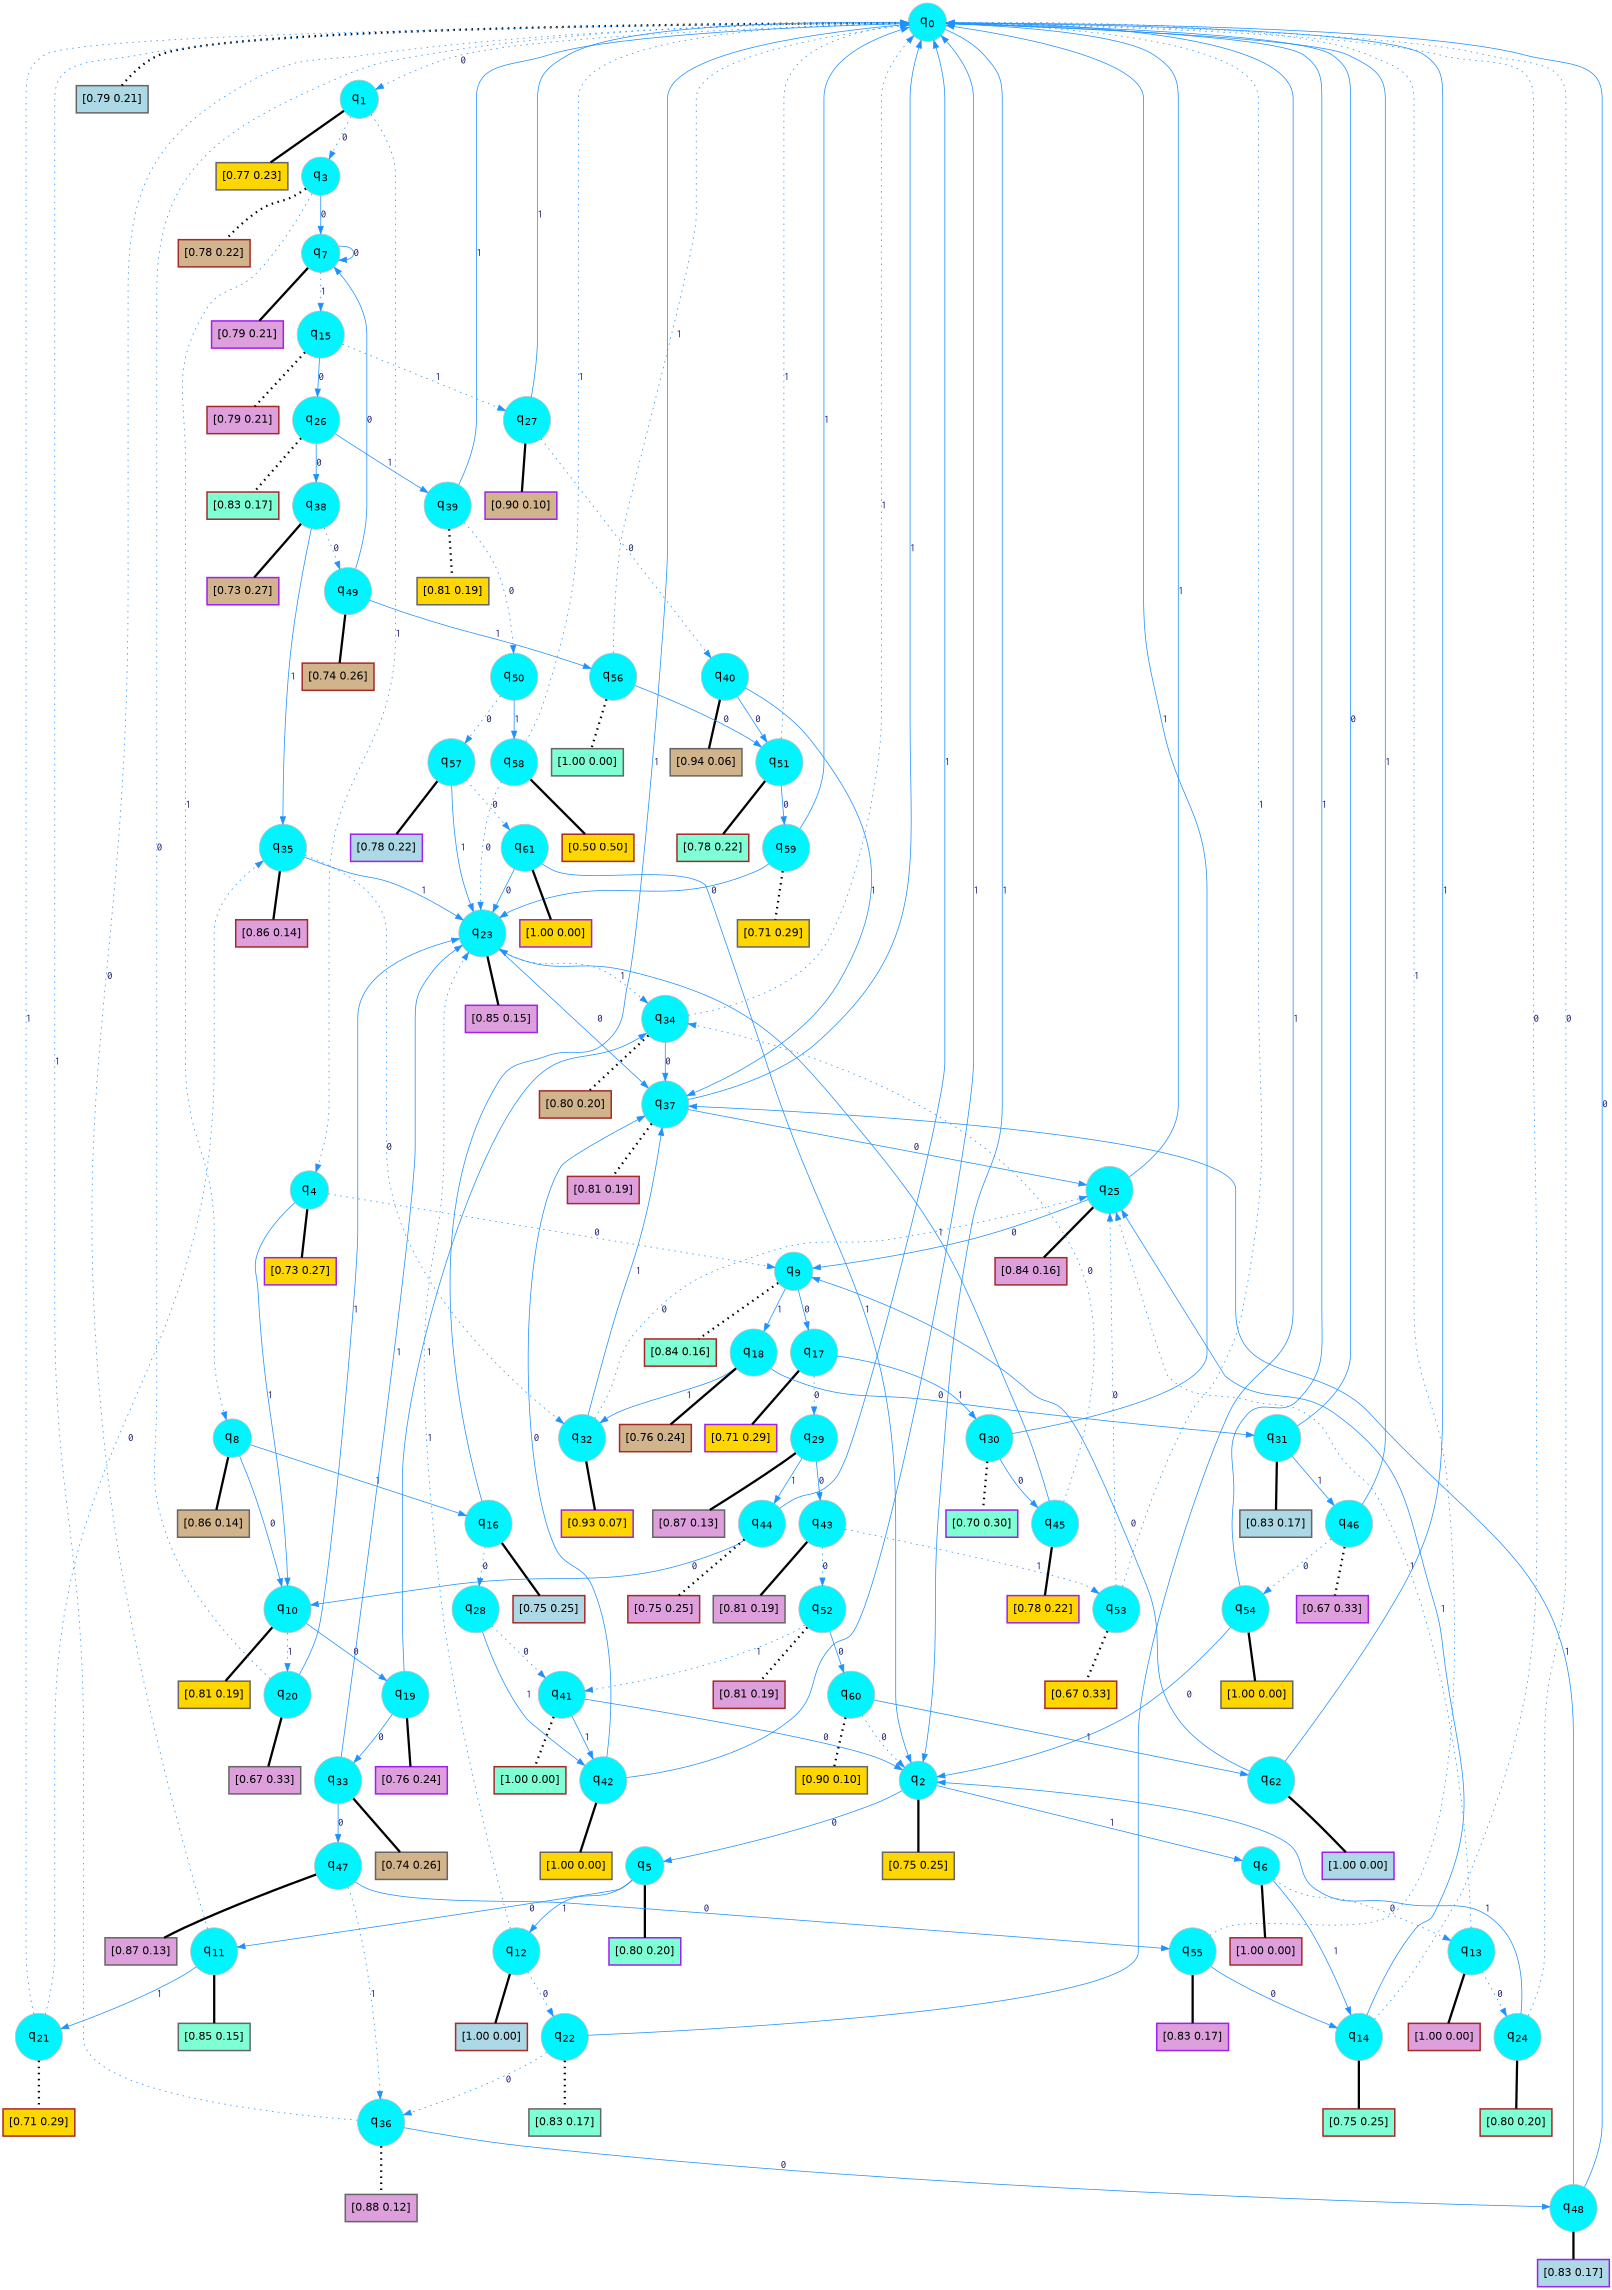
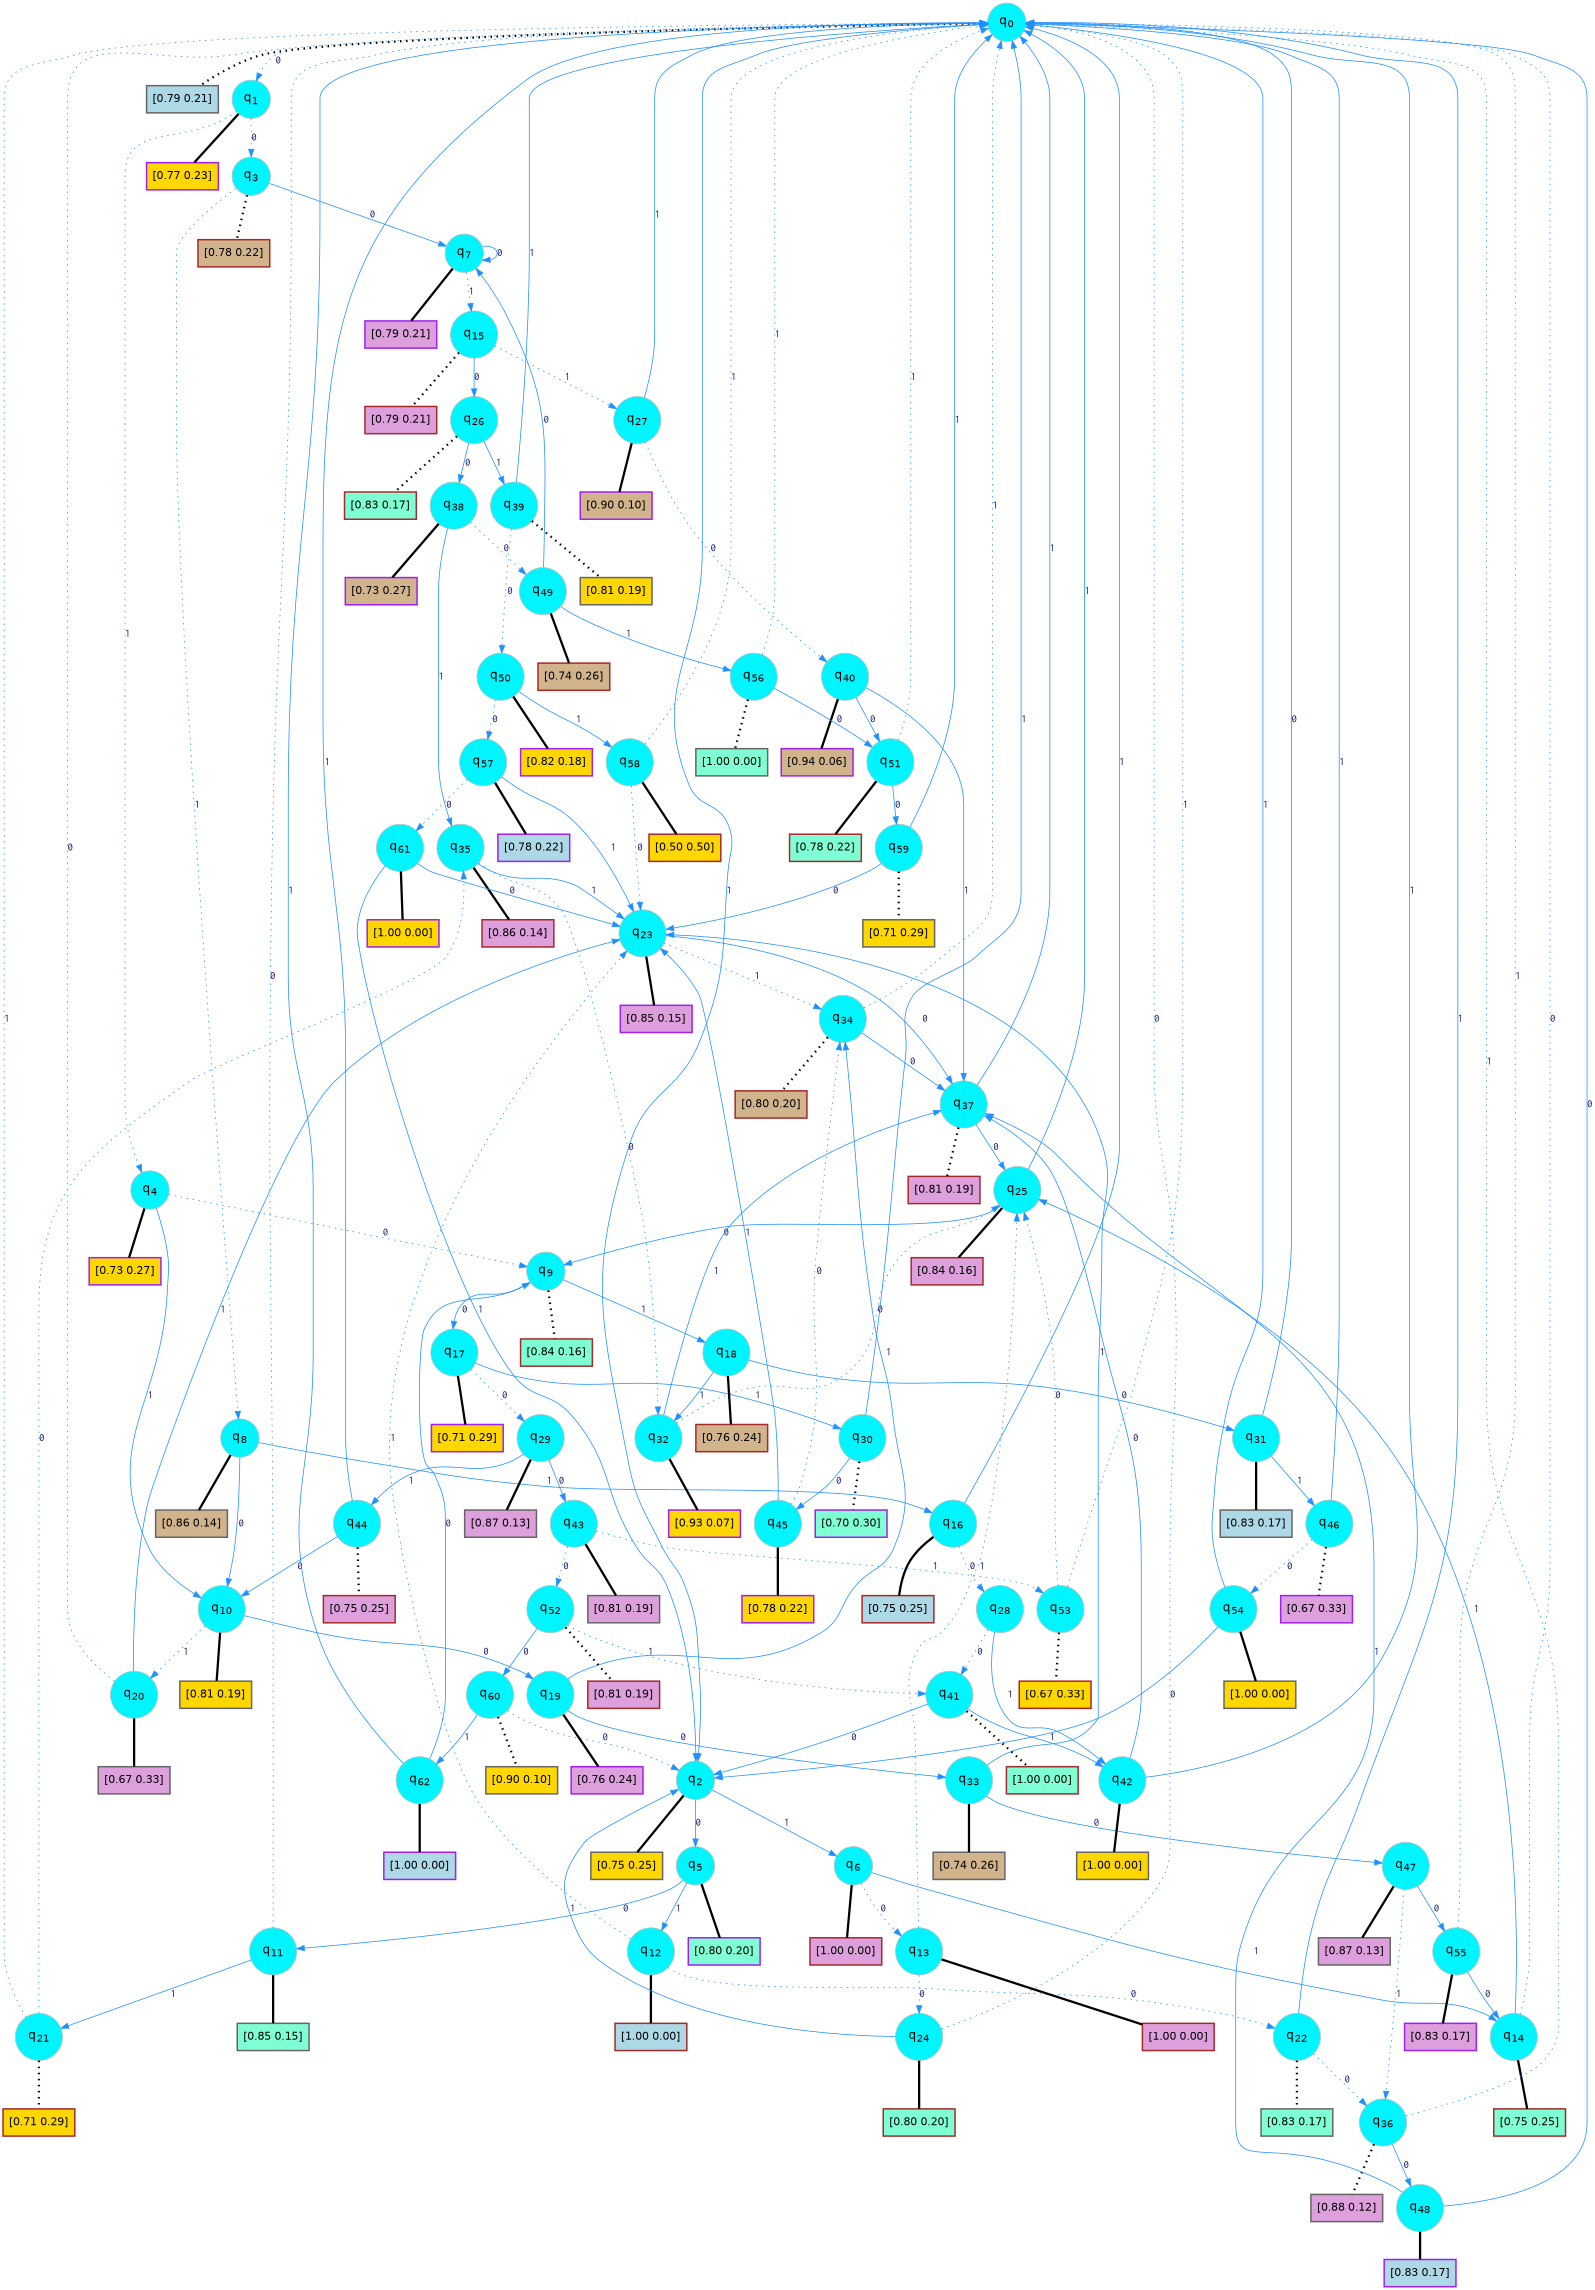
node "[0.77 0.23]": color gray40 -> purple
node "[0.82 0.18]": added
node "[0.94 0.06]": color gray40 -> purple
